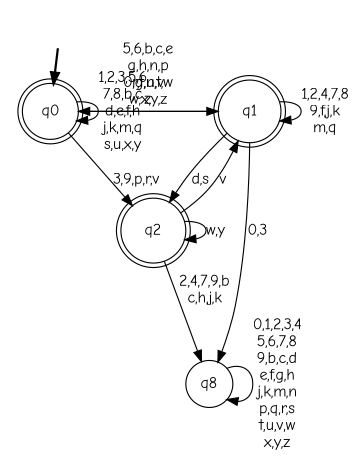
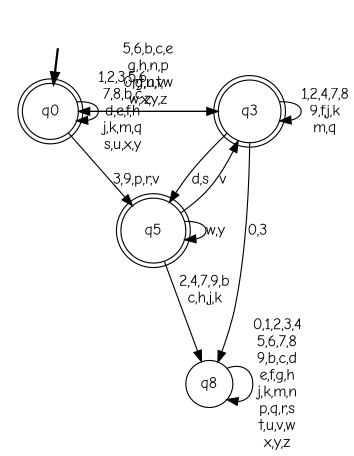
node "q1": label "q1" -> "q3"
node "q2": label "q2" -> "q5"
